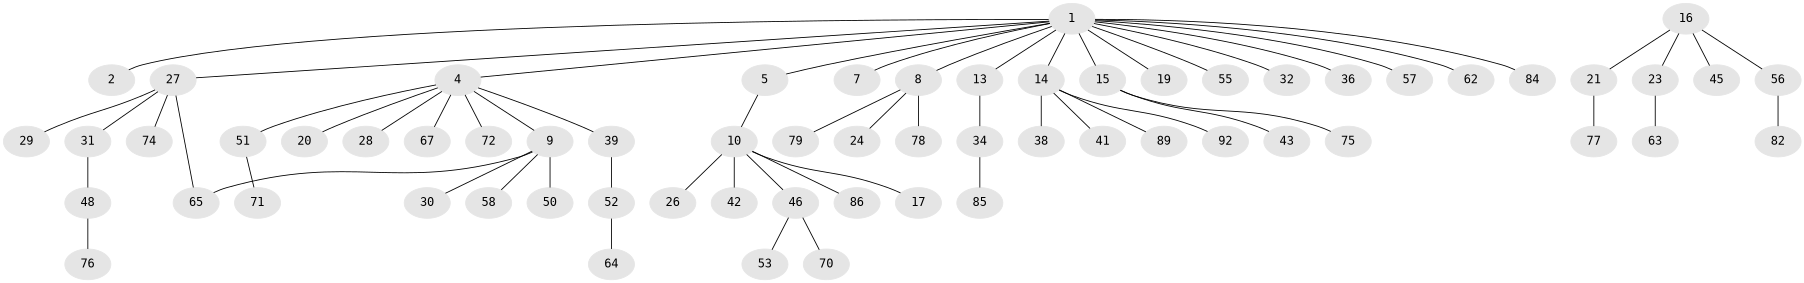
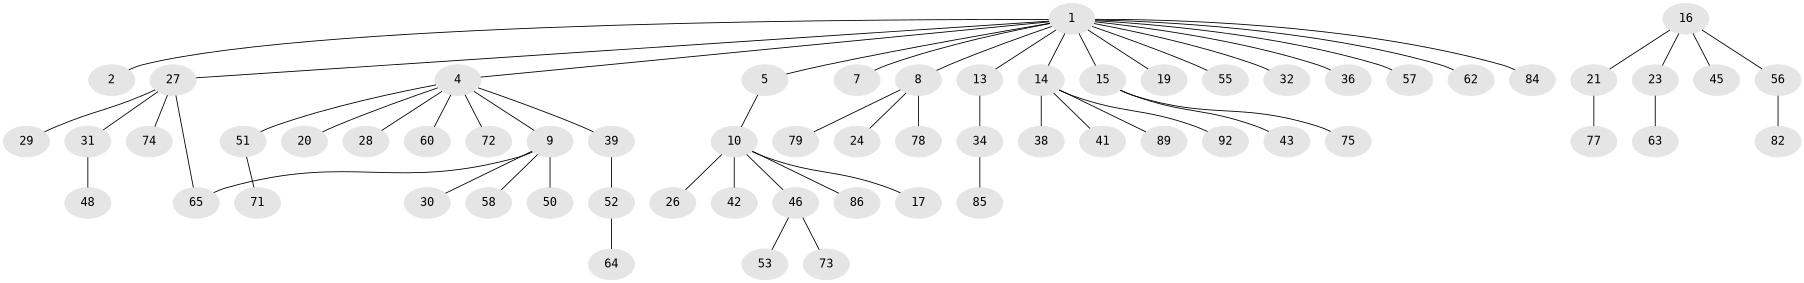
node "67": label "67" -> "60"
node "76": removed
node "70": label "70" -> "73"
